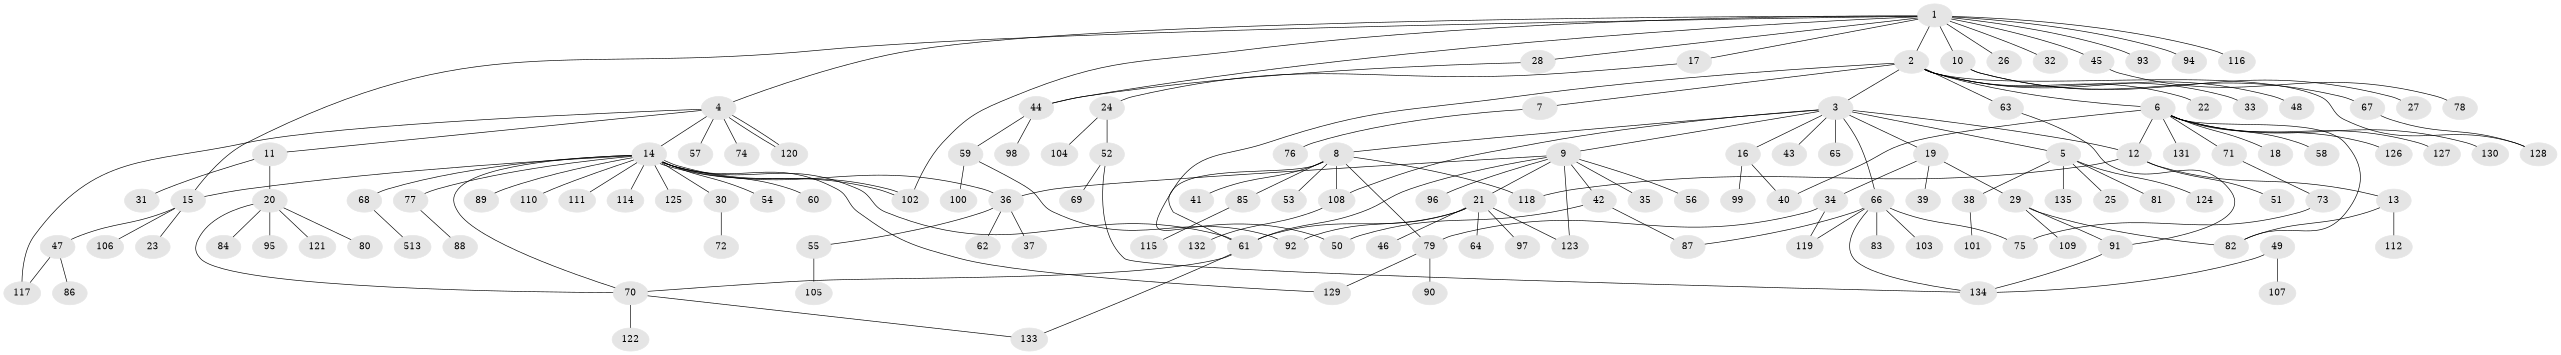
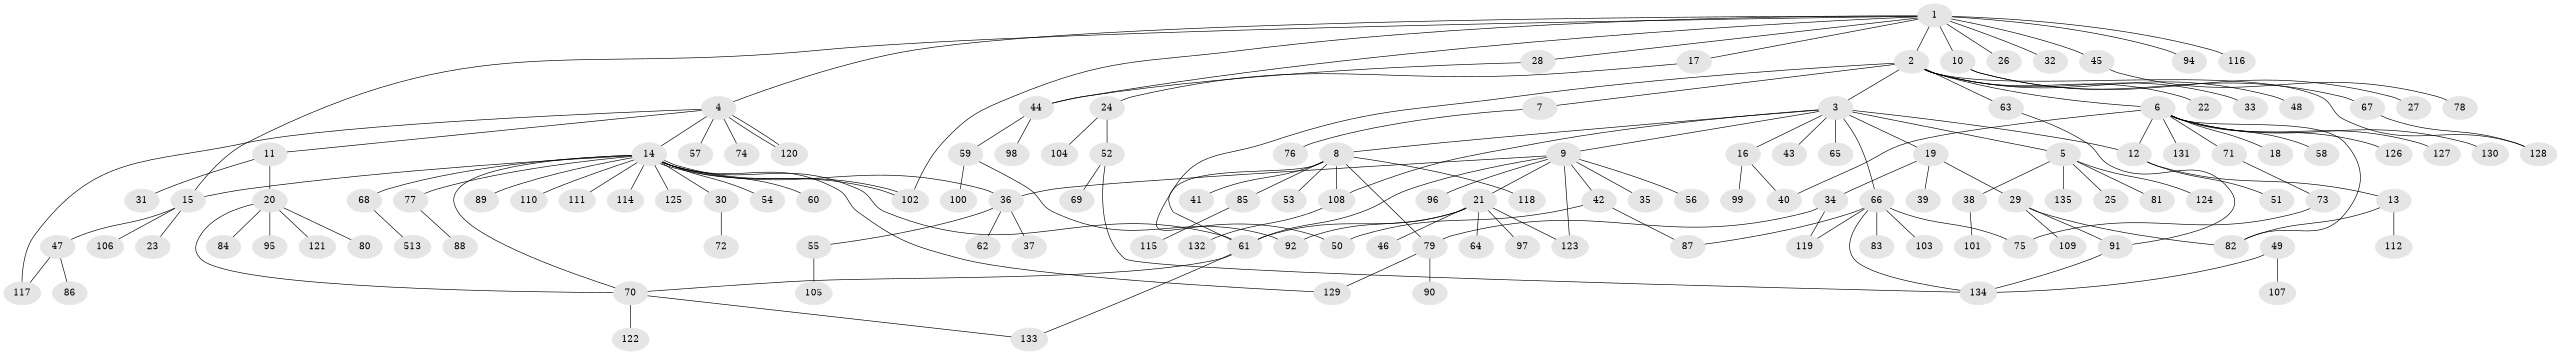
node "93": removed
edge "12" -- "118": removed
